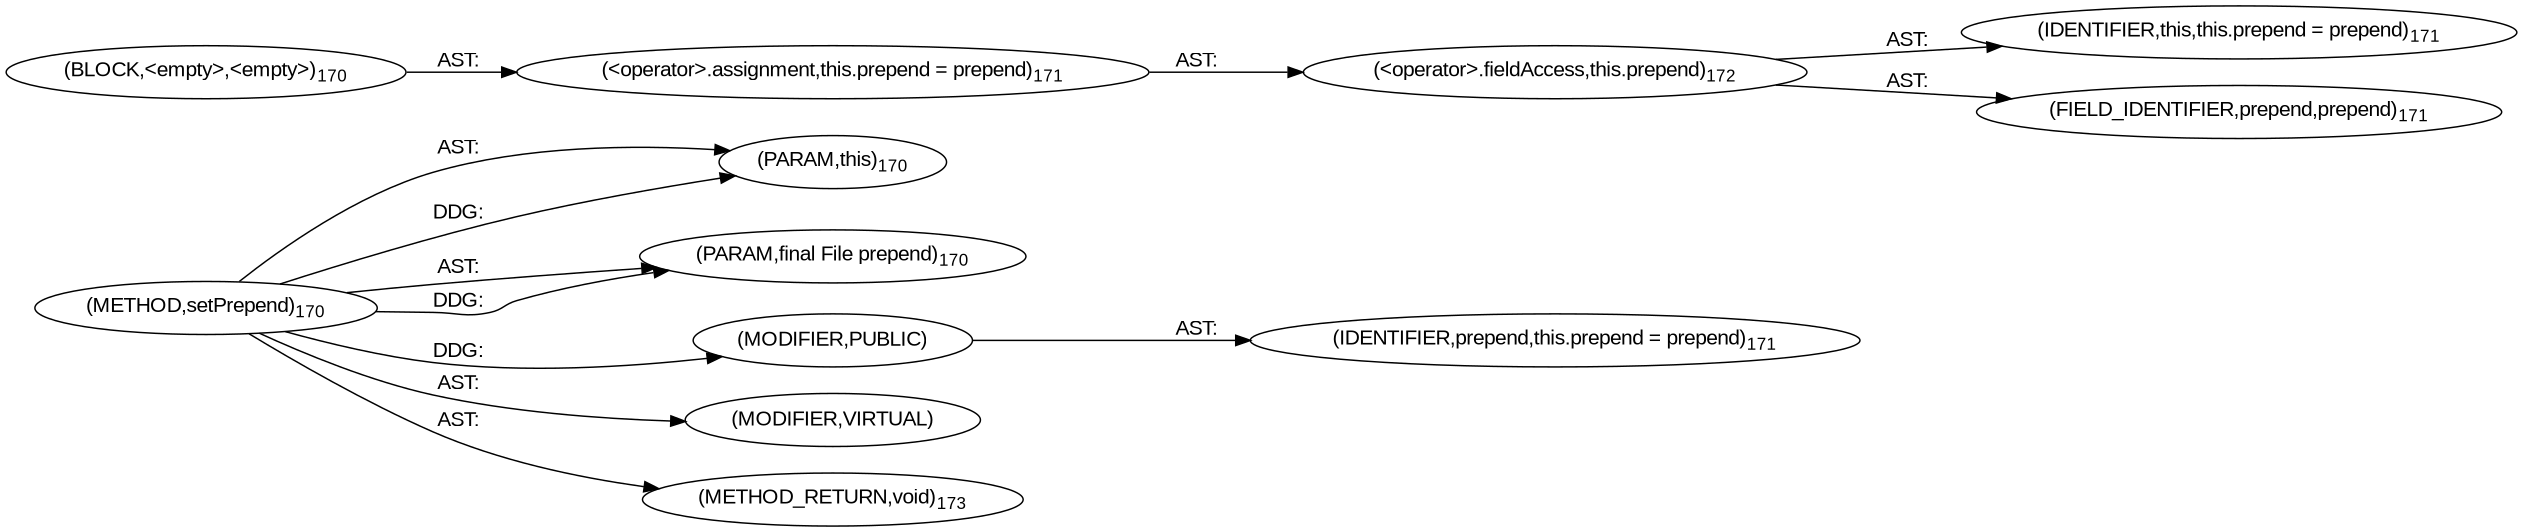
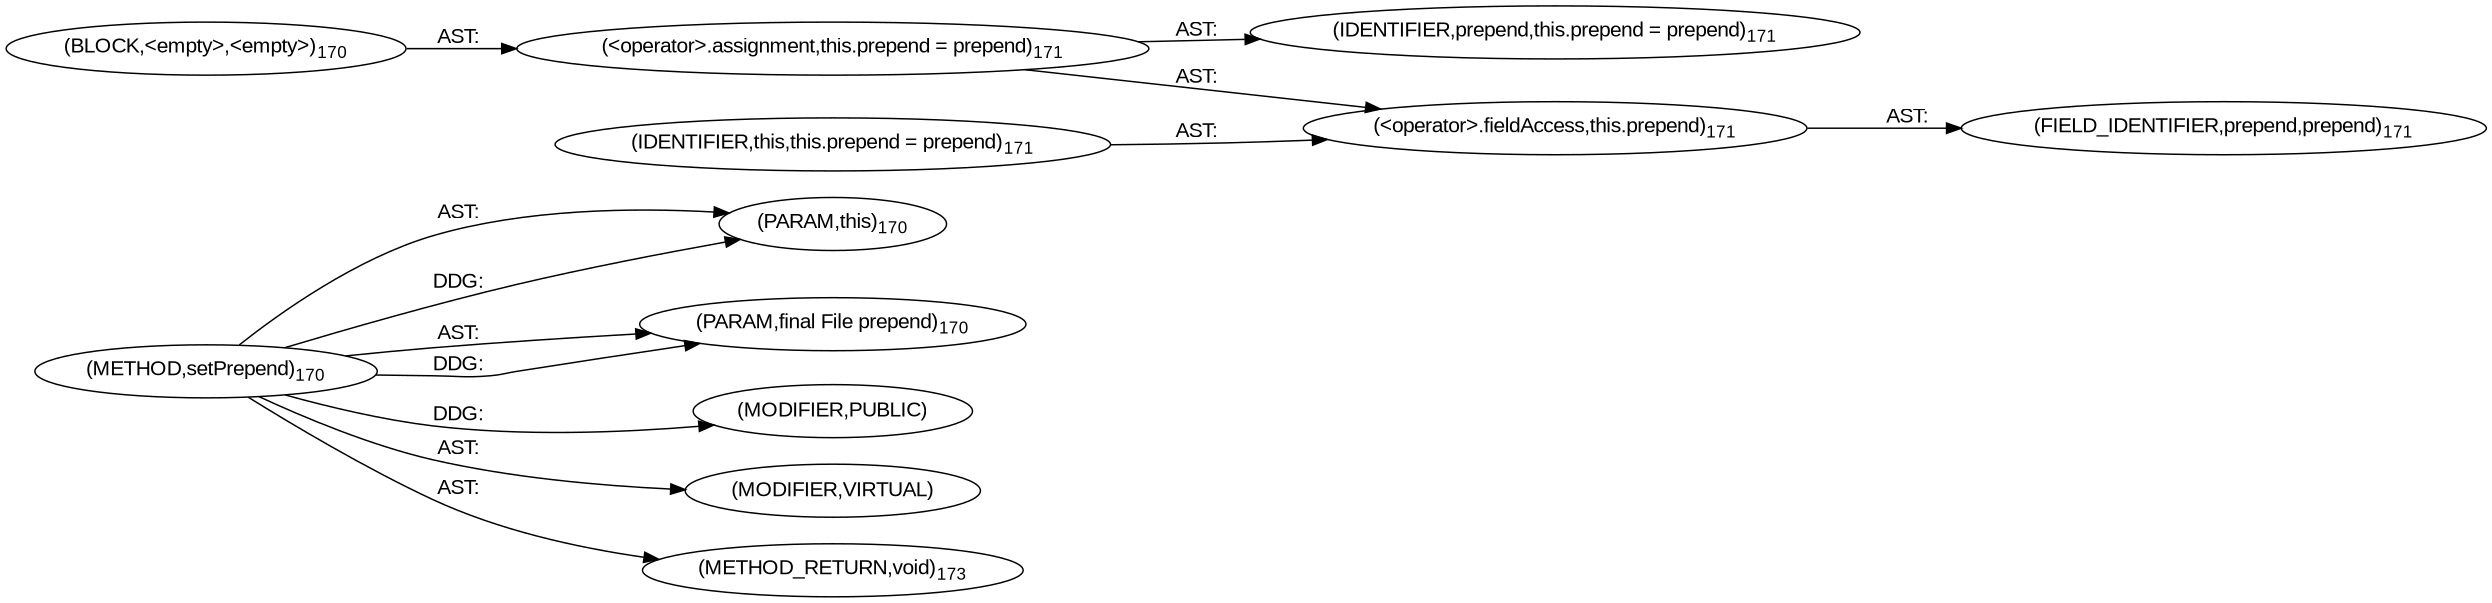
edge "(<operator>.fieldAccess,this.prepend)" -> "(IDENTIFIER,this,this.prepend = prepend)": reversed
node "(<operator>.fieldAccess,this.prepend)": text "172" -> "171"
edge "(MODIFIER,PUBLIC)" -> "(IDENTIFIER,prepend,this.prepend = prepend)": now "(<operator>.assignment,this.prepend = prepend)" -> "(IDENTIFIER,prepend,this.prepend = prepend)"
